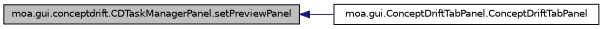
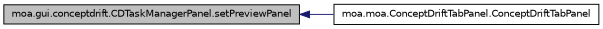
node "moa.gui.ConceptDriftTabPanel.ConceptDriftTabPanel": label "moa.gui.ConceptDriftTabPanel.ConceptDriftTabPanel" -> "moa.moa.ConceptDriftTabPanel.ConceptDriftTabPanel"
